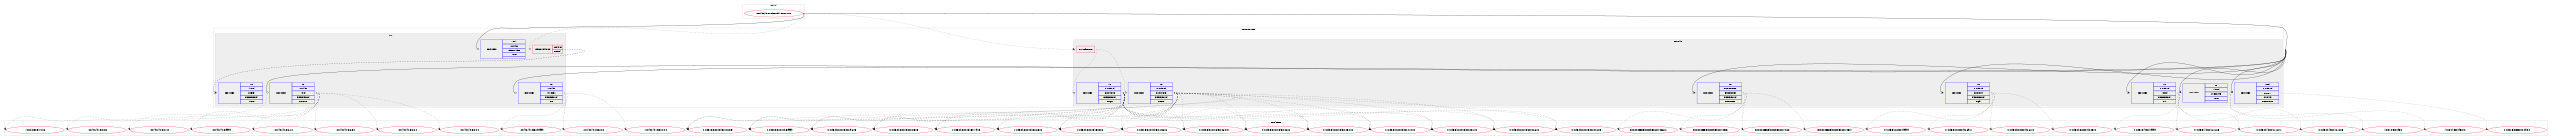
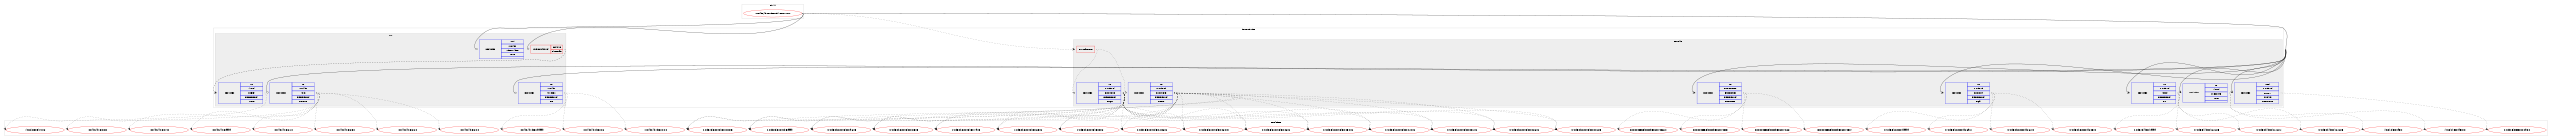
edge "x11-libs/libva-vdpau-driver-0.7.4-r4" -> "use_conditional": style dotted -> solid
node "use_conditional": text "opengl" -> "pkgconfig"
